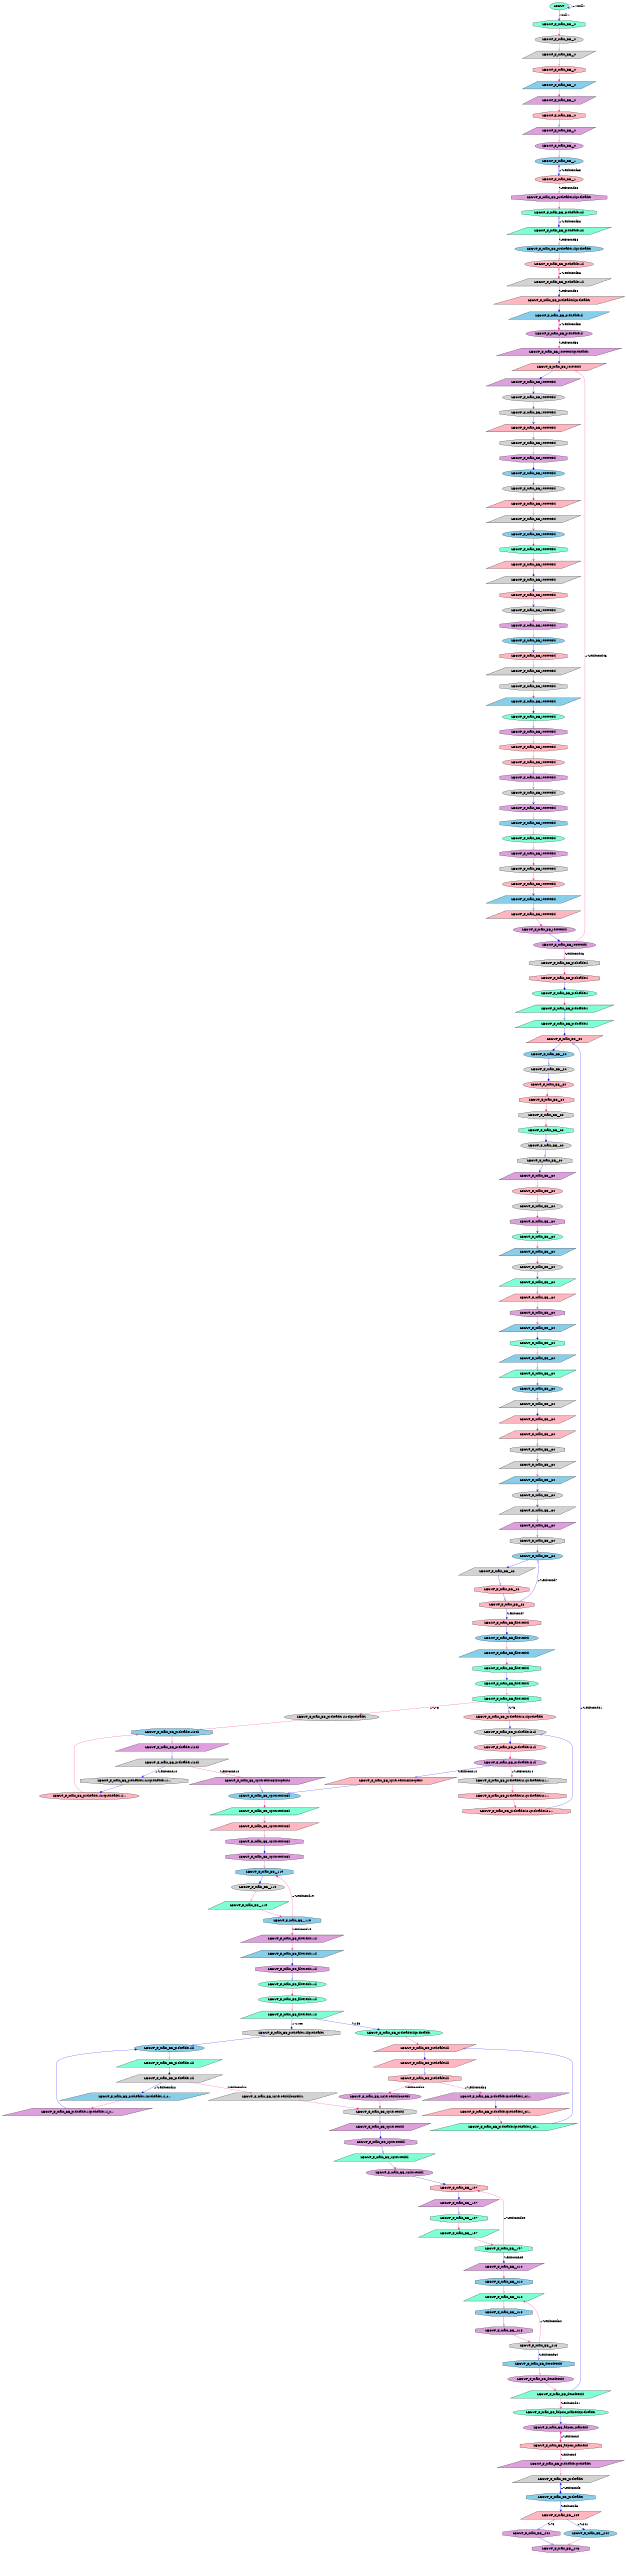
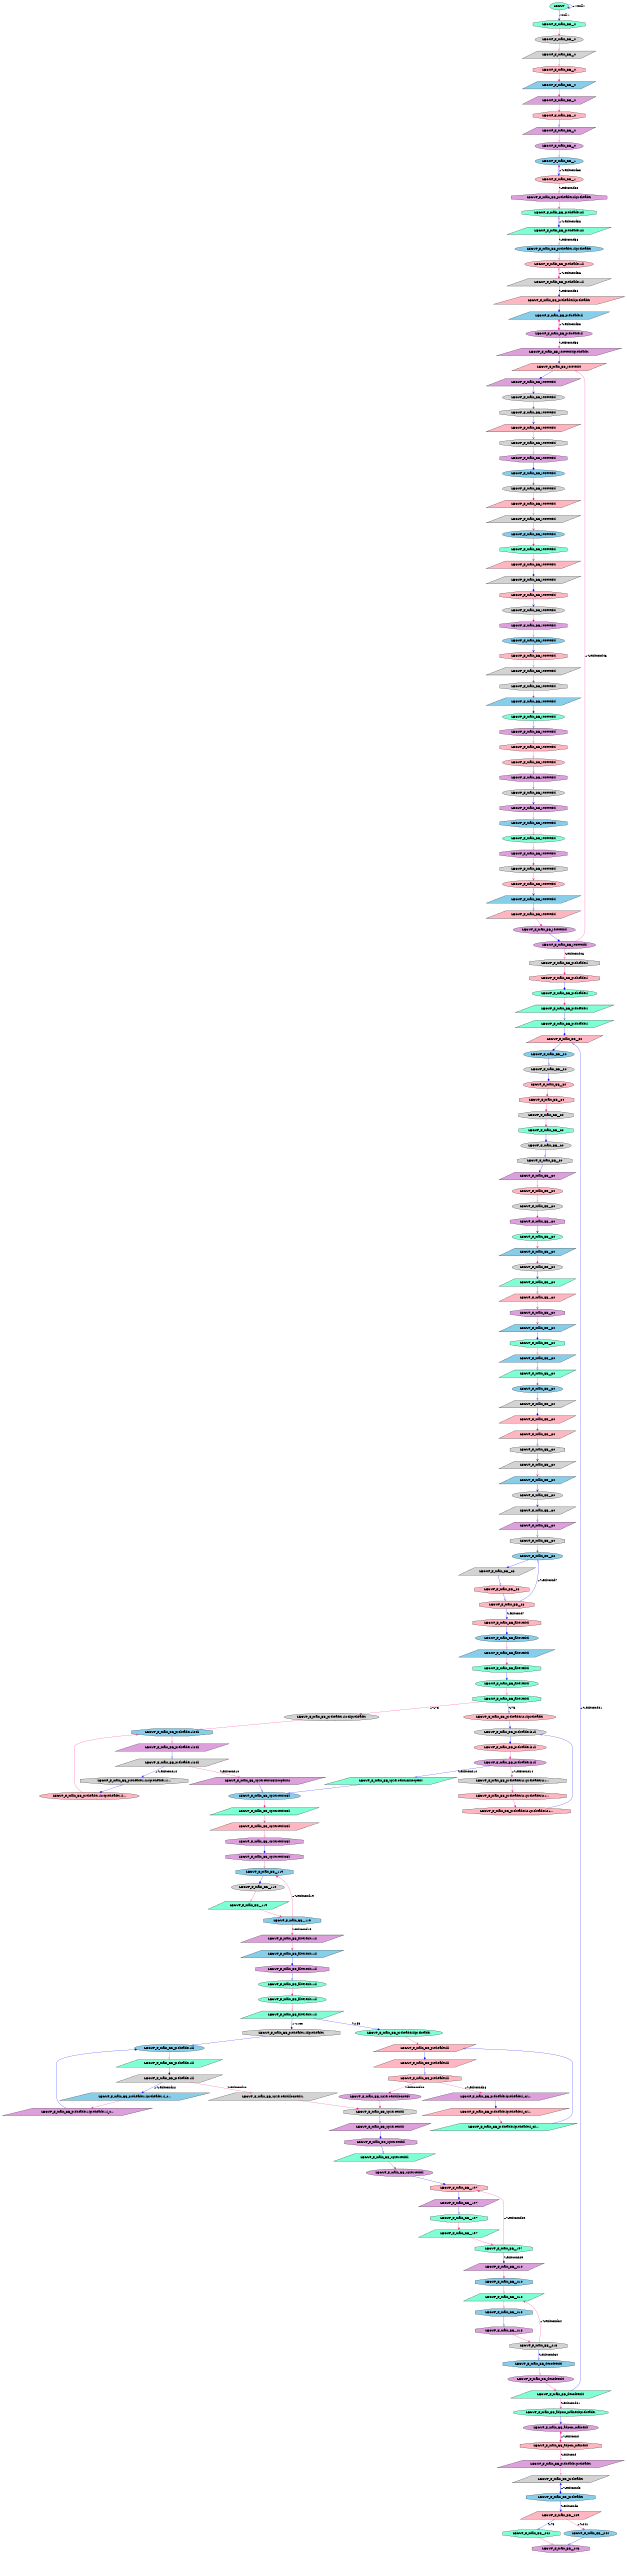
node "LEGUP_F_main_BB_upzeroexit25iiloopexit": fillcolor lightpink -> aquamarine
edge "LEGUP_F_main_BB__239" -> "LEGUP_F_main_BB__244": color blue -> deeppink
node "LEGUP_F_main_BB__242": fillcolor plum -> aquamarine
edge "LEGUP_F_main_BB__242" -> "LEGUP_F_main_BB__246": color blue -> deeppink
edge "LEGUP_F_main_BB__244" -> "LEGUP_F_main_BB__246": color deeppink -> blue
